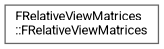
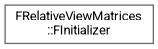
node "FRelativeViewMatrices ::FRelativeViewMatrices": label "FRelativeViewMatrices ::FRelativeViewMatrices" -> "FRelativeViewMatrices ::FInitializer"
